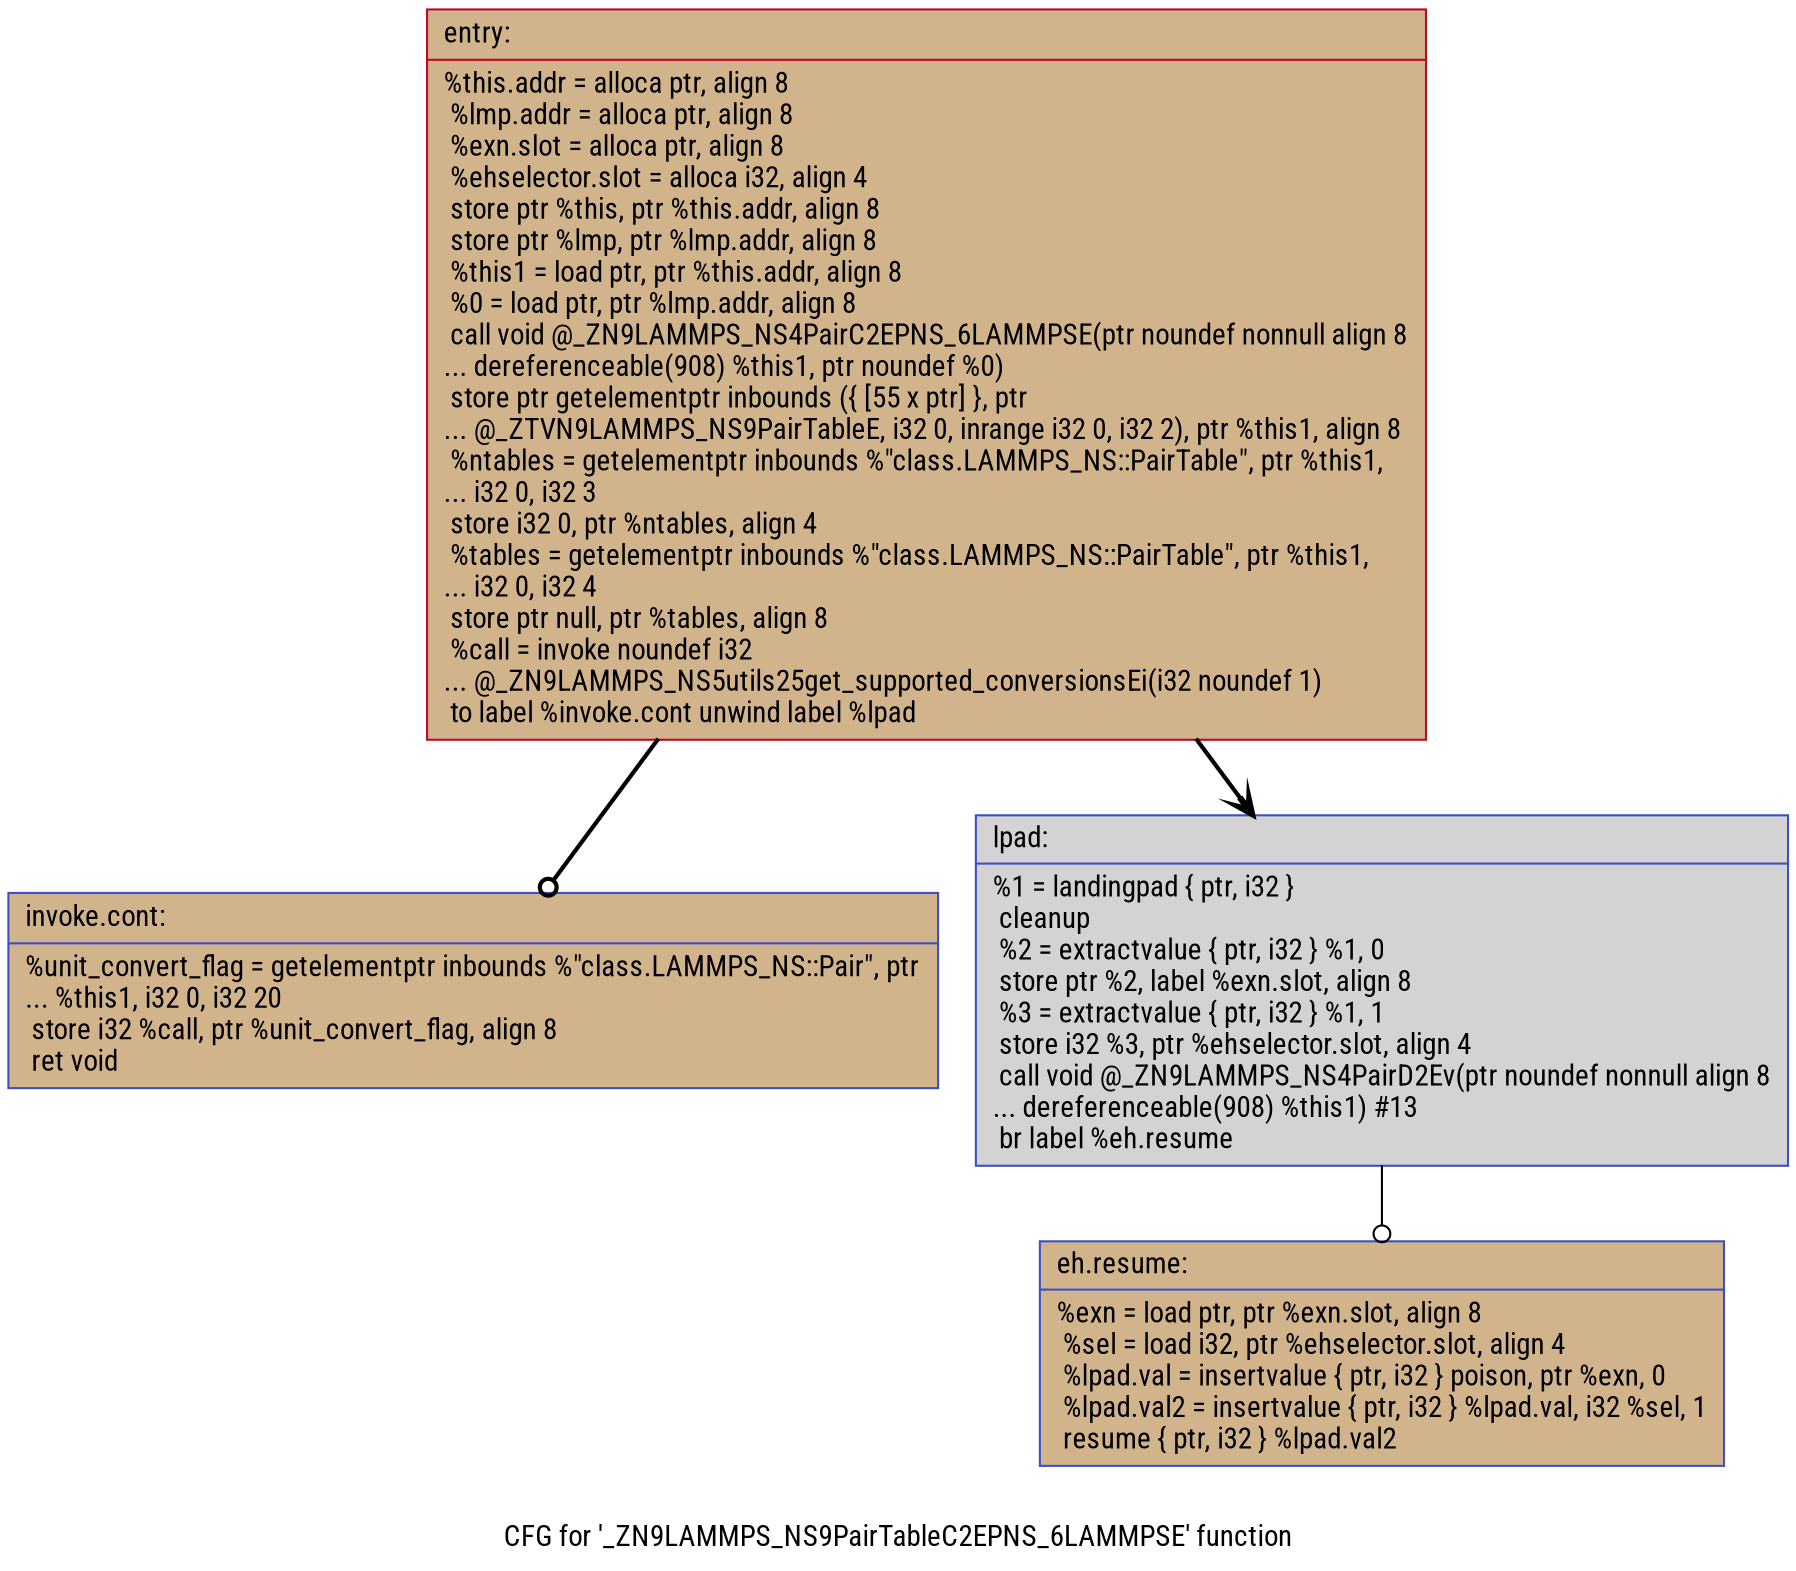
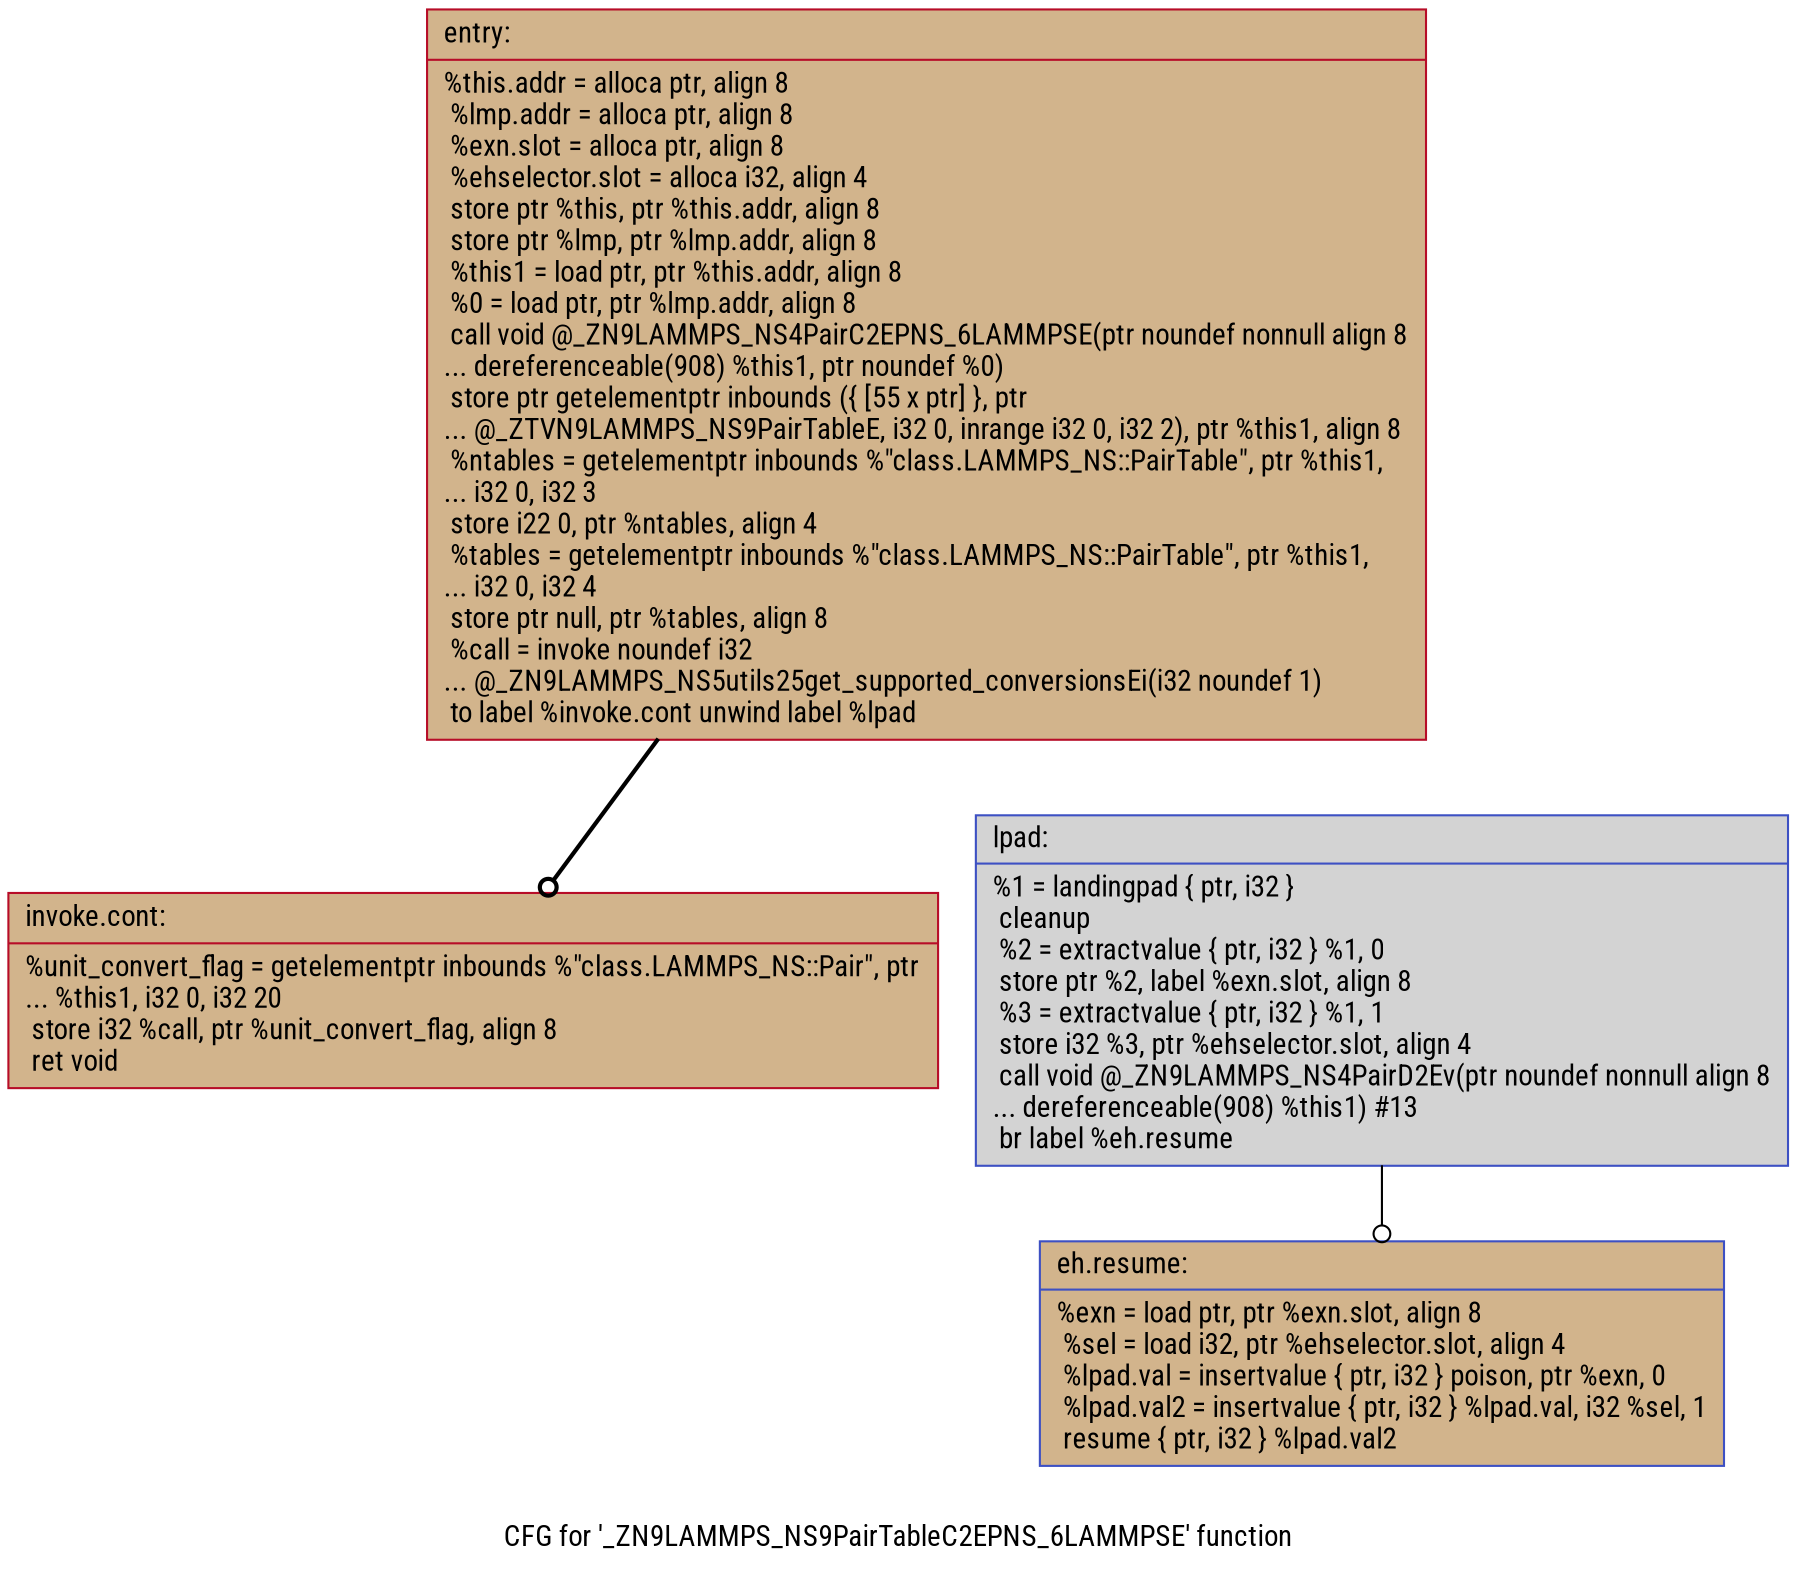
node "entry:": text "store i32 0, ptr %ntables, align 4" -> "store i22 0, ptr %ntables, align 4"
edge "entry:" -> "lpad:": removed
node "invoke.cont:": color #3d50c3ff -> #b70d28ff
